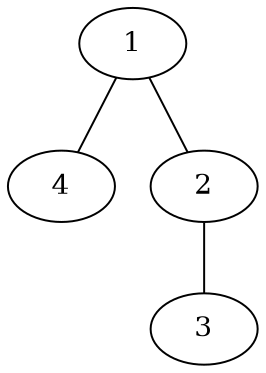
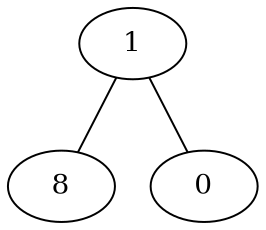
node "4": label "4" -> "8"
node "2": label "2" -> "0"
node "3": removed
